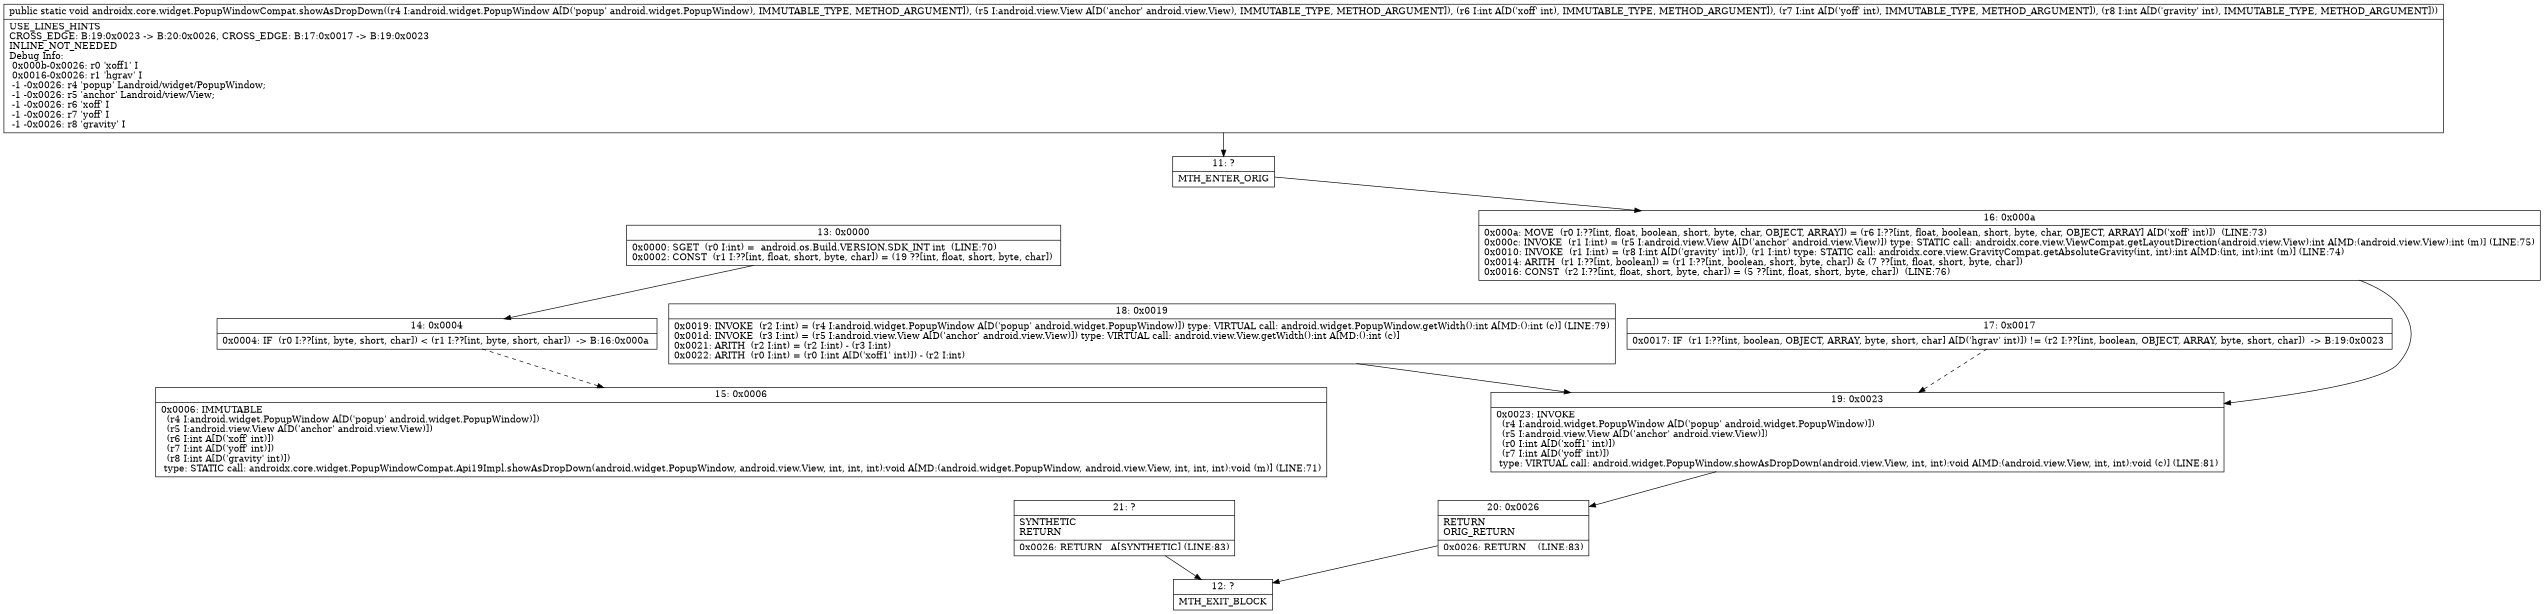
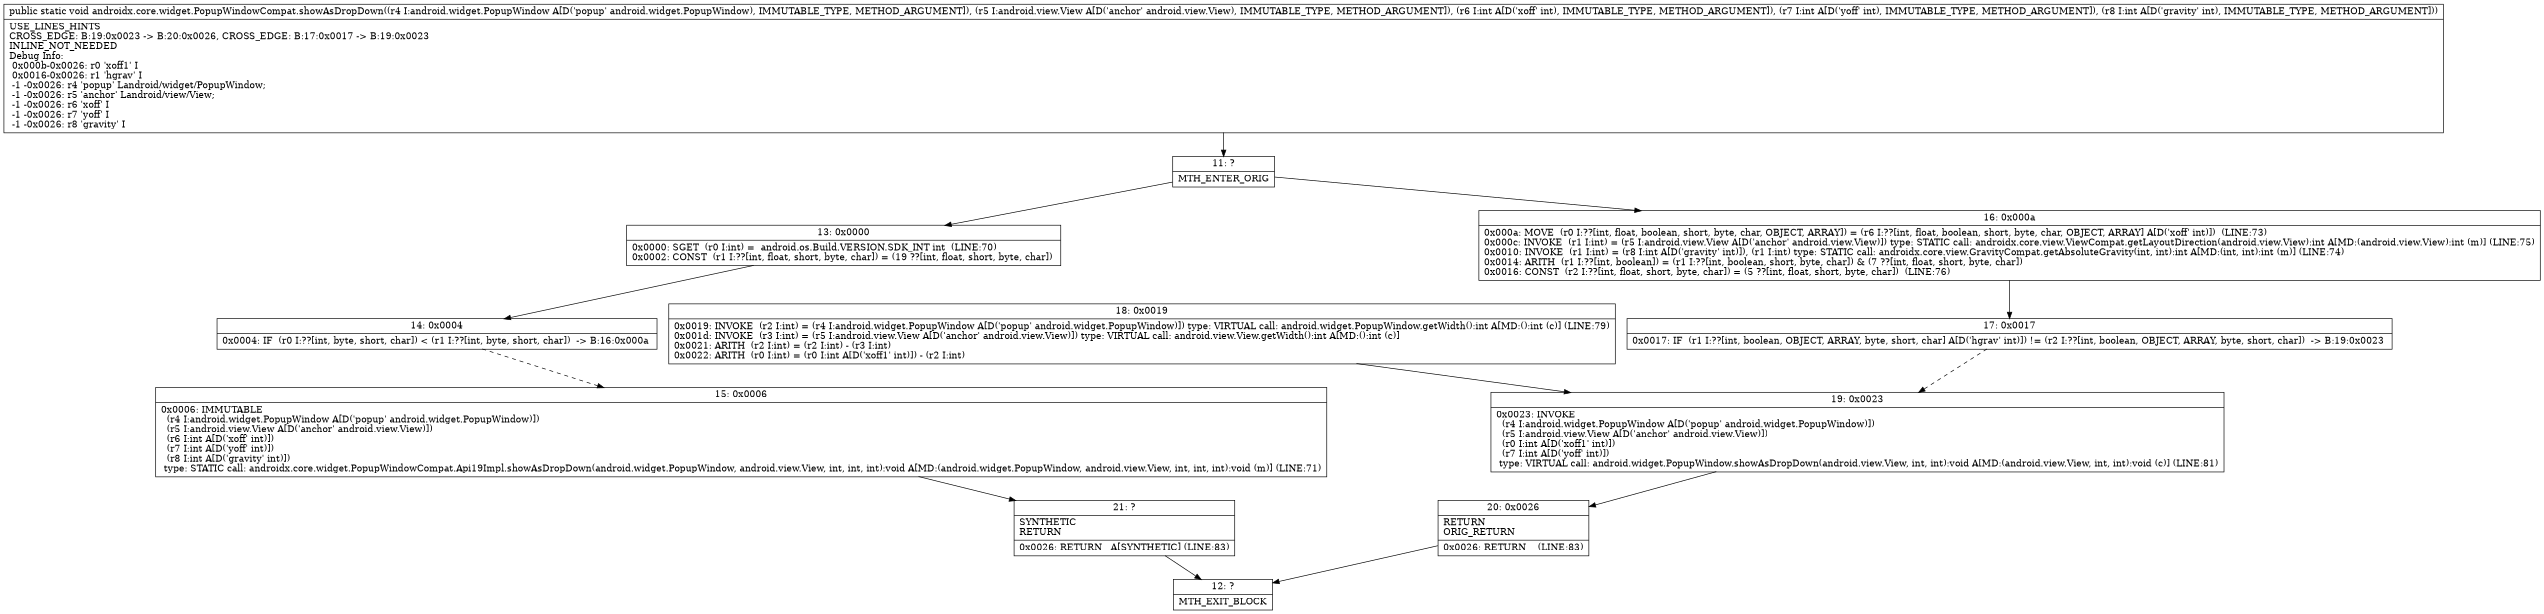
edge "11: ?" -> "13: 0x0000": added
edge "16: 0x000a" -> "19: 0x0023": now "16: 0x000a" -> "17: 0x0017"
edge "15: 0x0006" -> "21: ?": added
